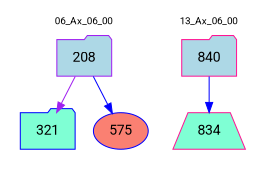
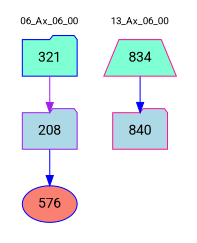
edge "840" -> "834": reversed
edge "208" -> "321": reversed
node "575": label "575" -> "576"
